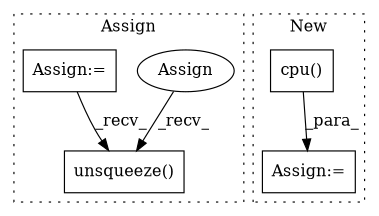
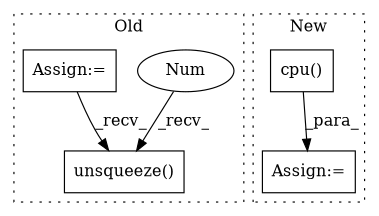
cluster "Assign": label "Assign" -> "Old"
node "Assign": label "Assign" -> "Num"
